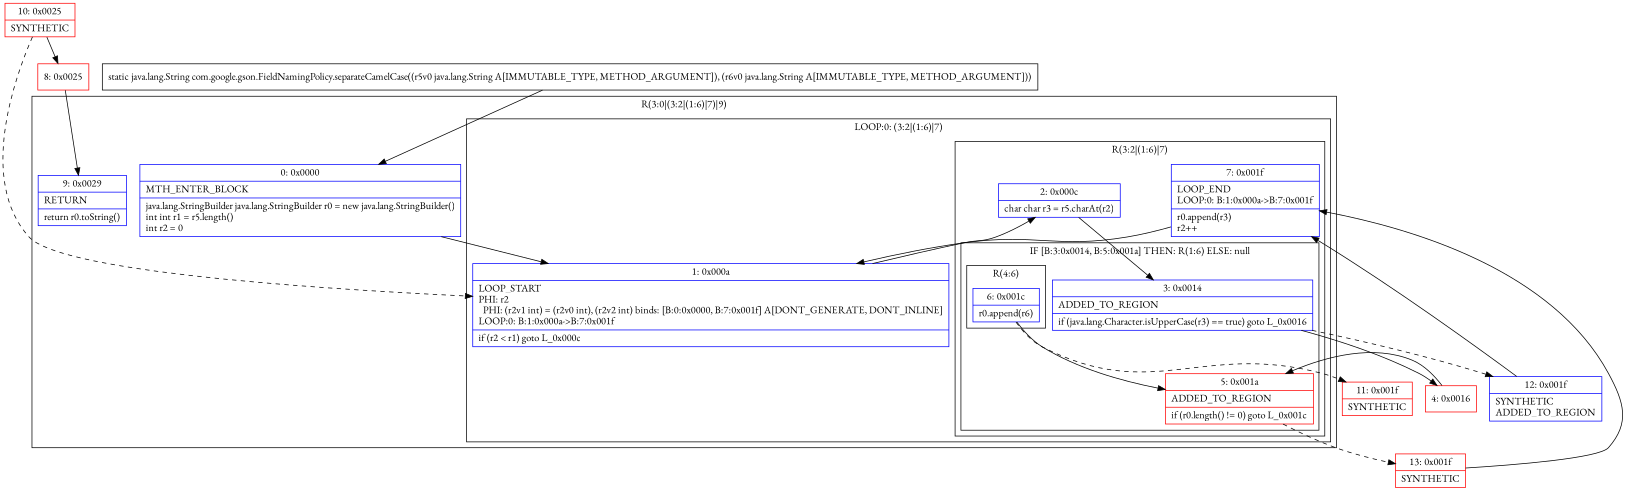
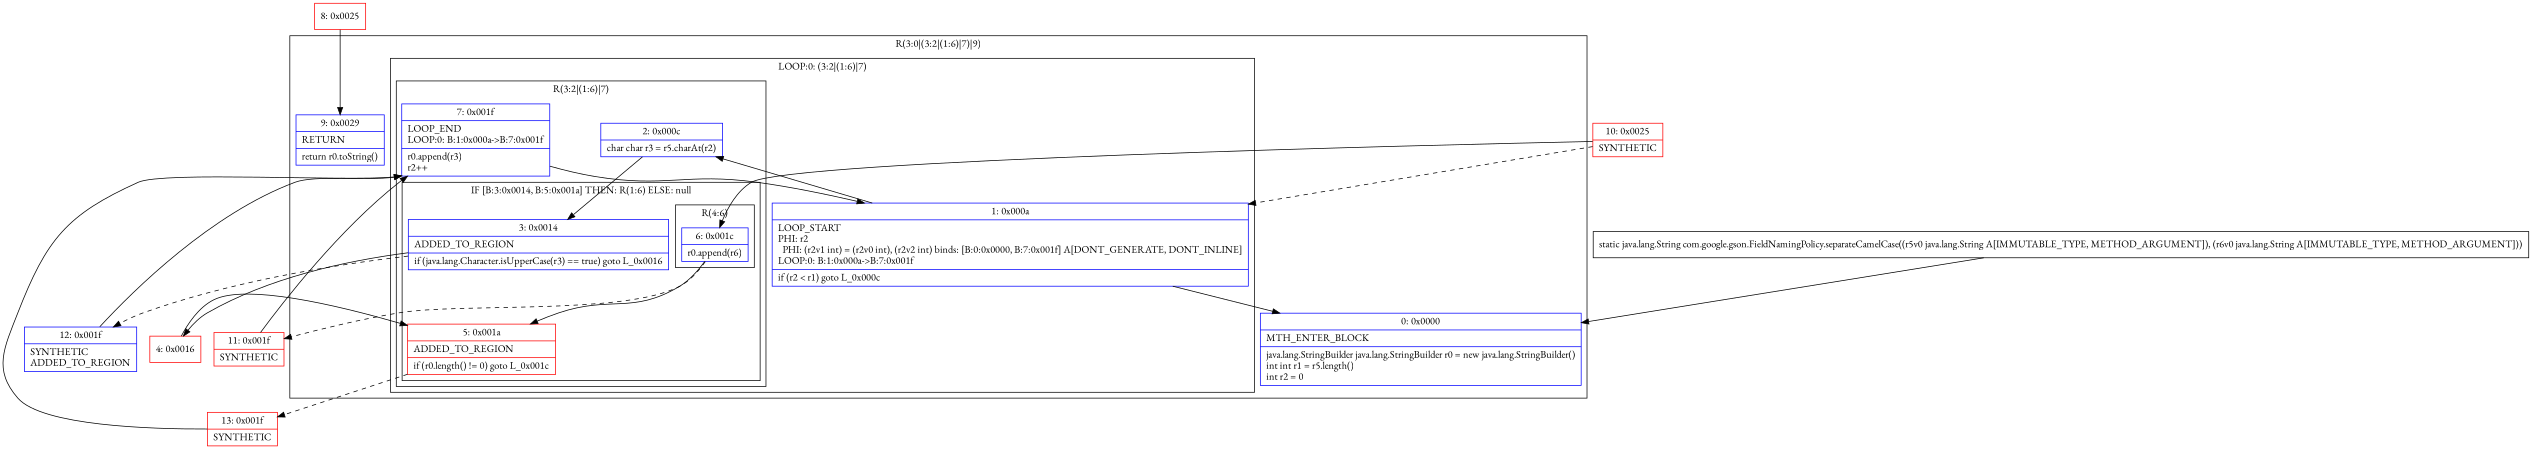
edge "10: 0x0025" -> "8: 0x0025": now "10: 0x0025" -> "6: 0x001c"
edge "0: 0x0000" -> "1: 0x000a": reversed
edge "11: 0x001f" -> "7: 0x001f": added
